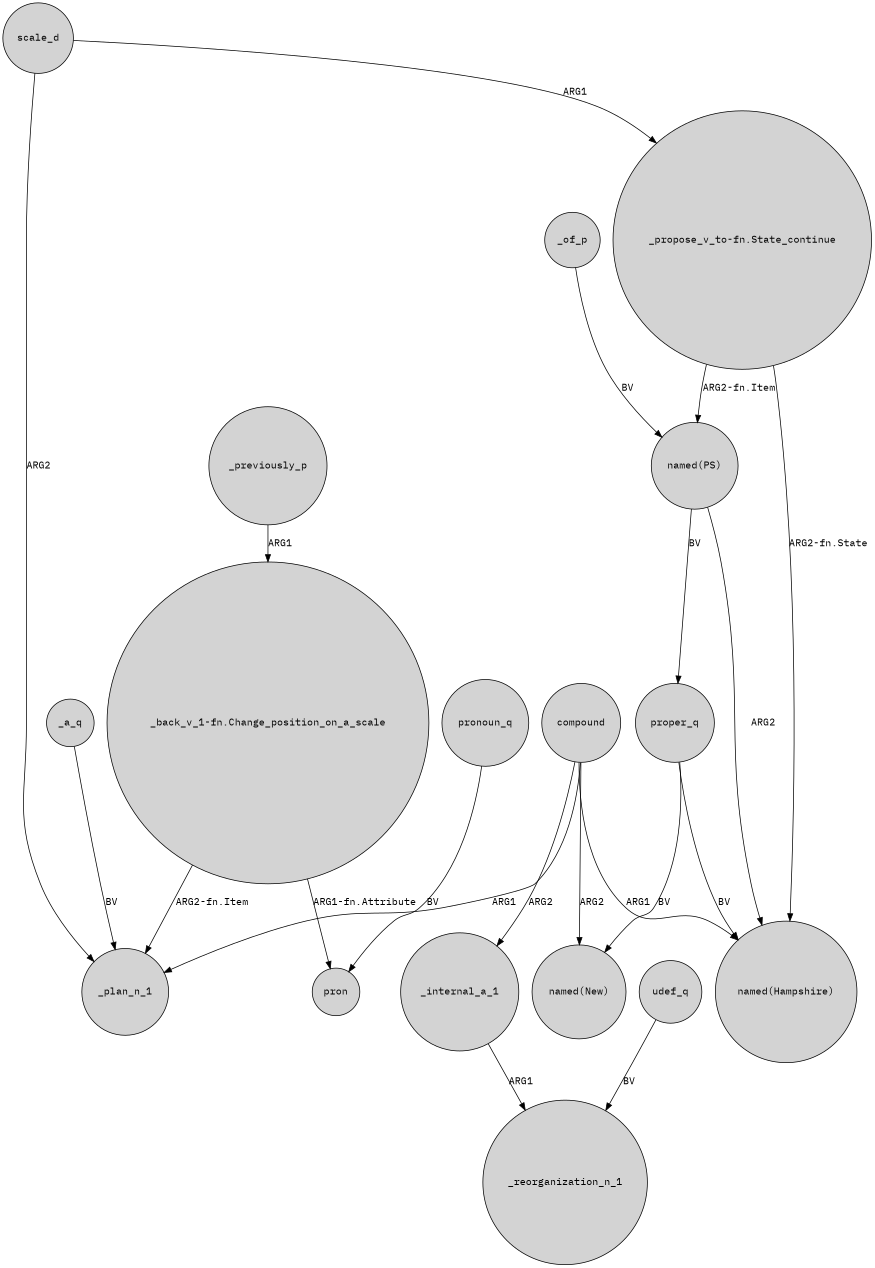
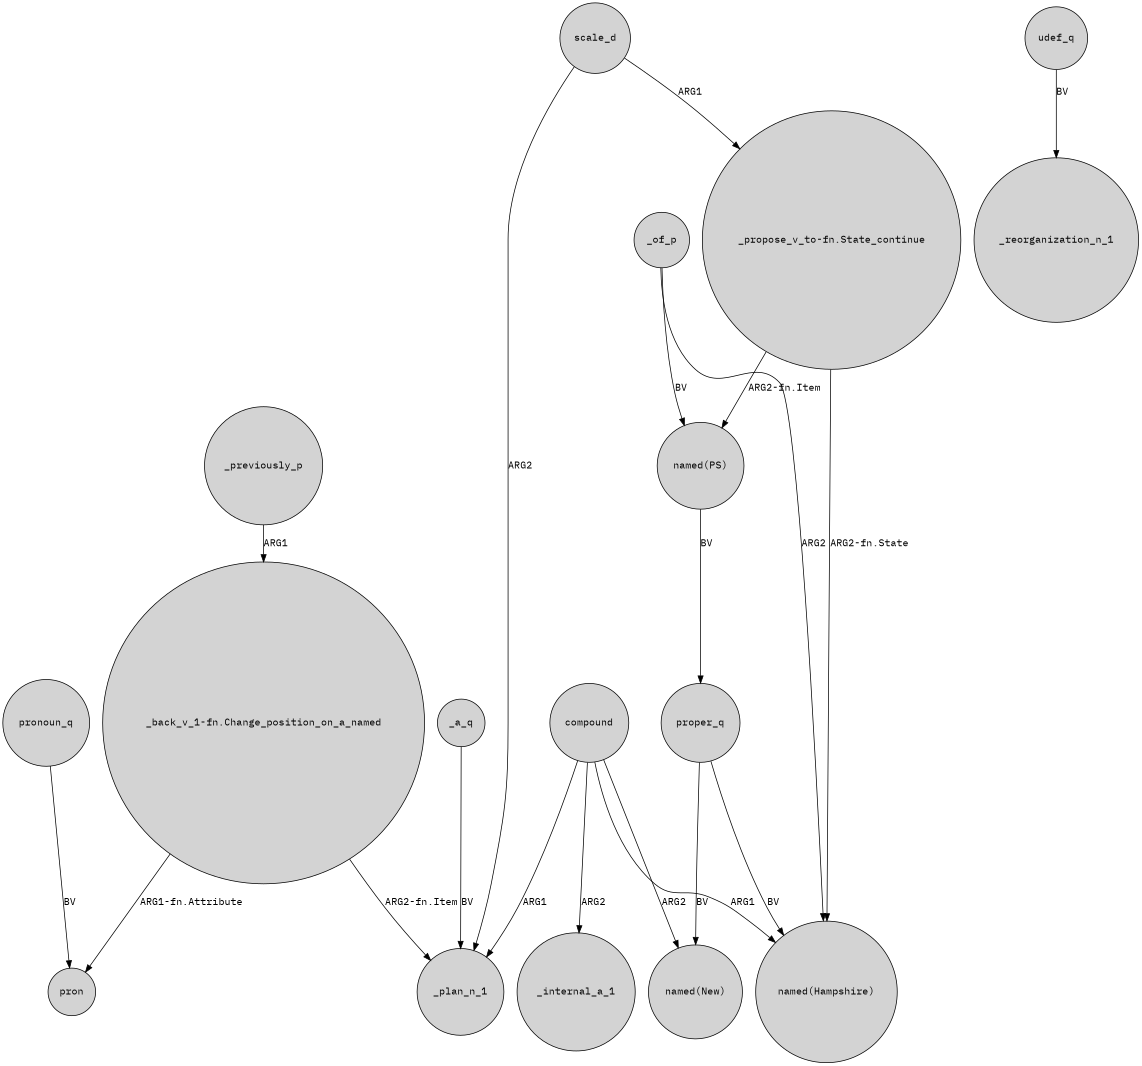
edge "named(PS)" -> "named(Hampshire)": now "_of_p" -> "named(Hampshire)"
node "_back_v_1-fn.Change_position_on_a_scale": label "_back_v_1-fn.Change_position_on_a_scale" -> "_back_v_1-fn.Change_position_on_a_named"
edge "_internal_a_1" -> "_reorganization_n_1": removed, label "ARG1"
